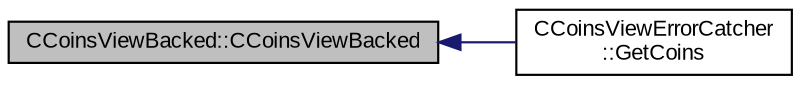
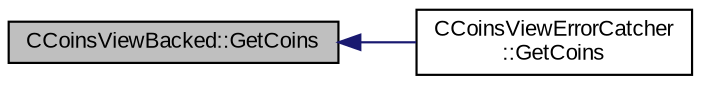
node "CCoinsViewBacked::CCoinsViewBacked": label "CCoinsViewBacked::CCoinsViewBacked" -> "CCoinsViewBacked::GetCoins"
